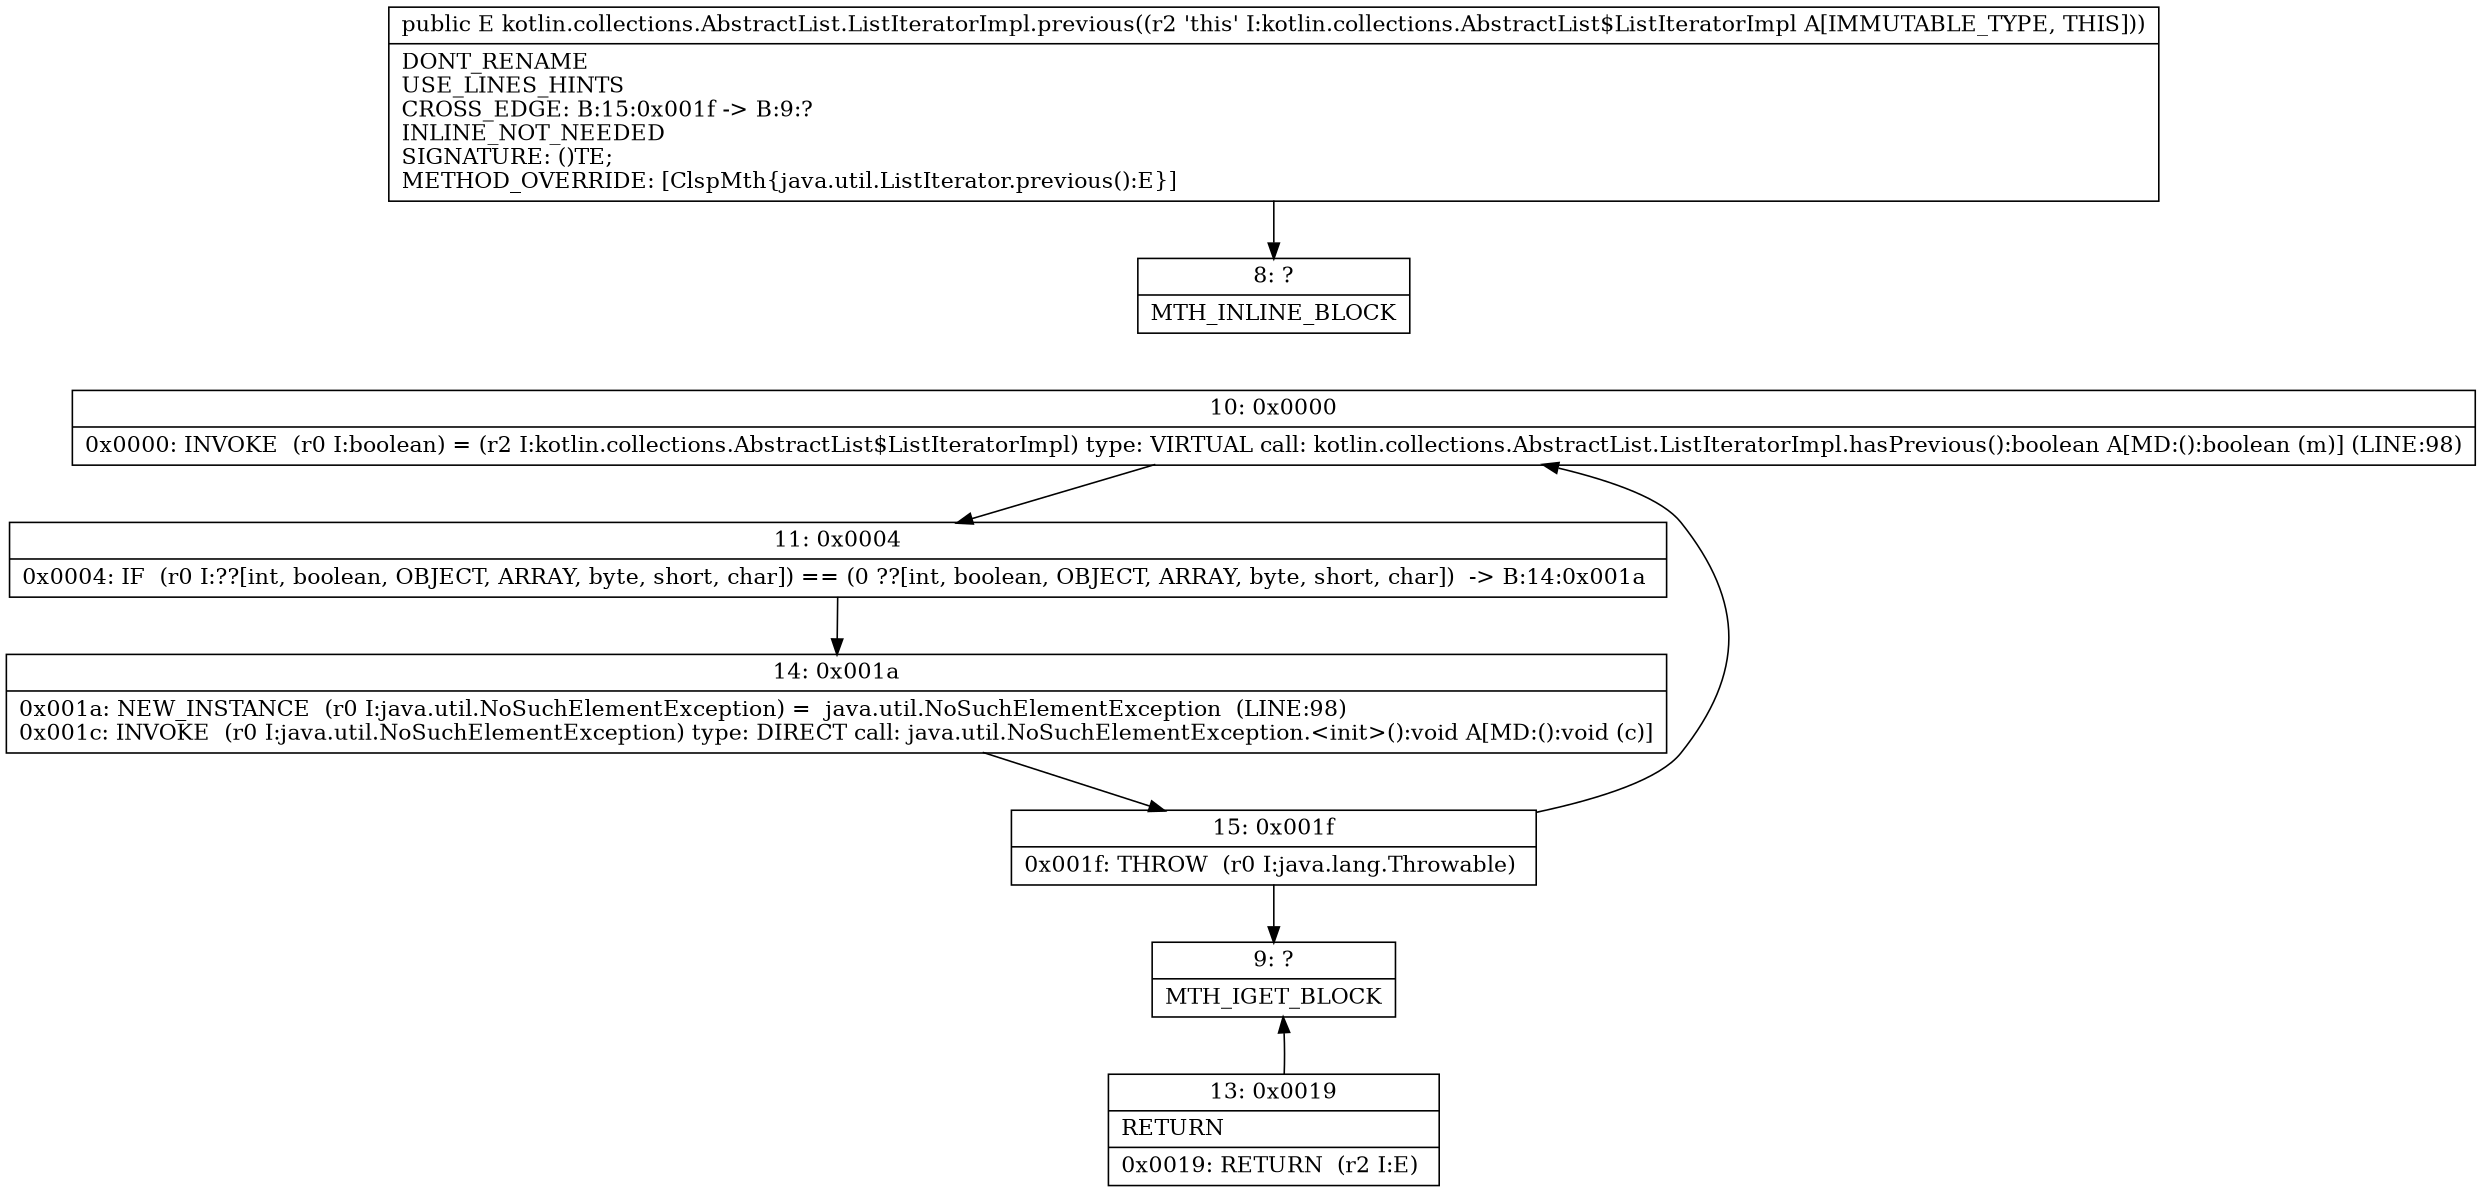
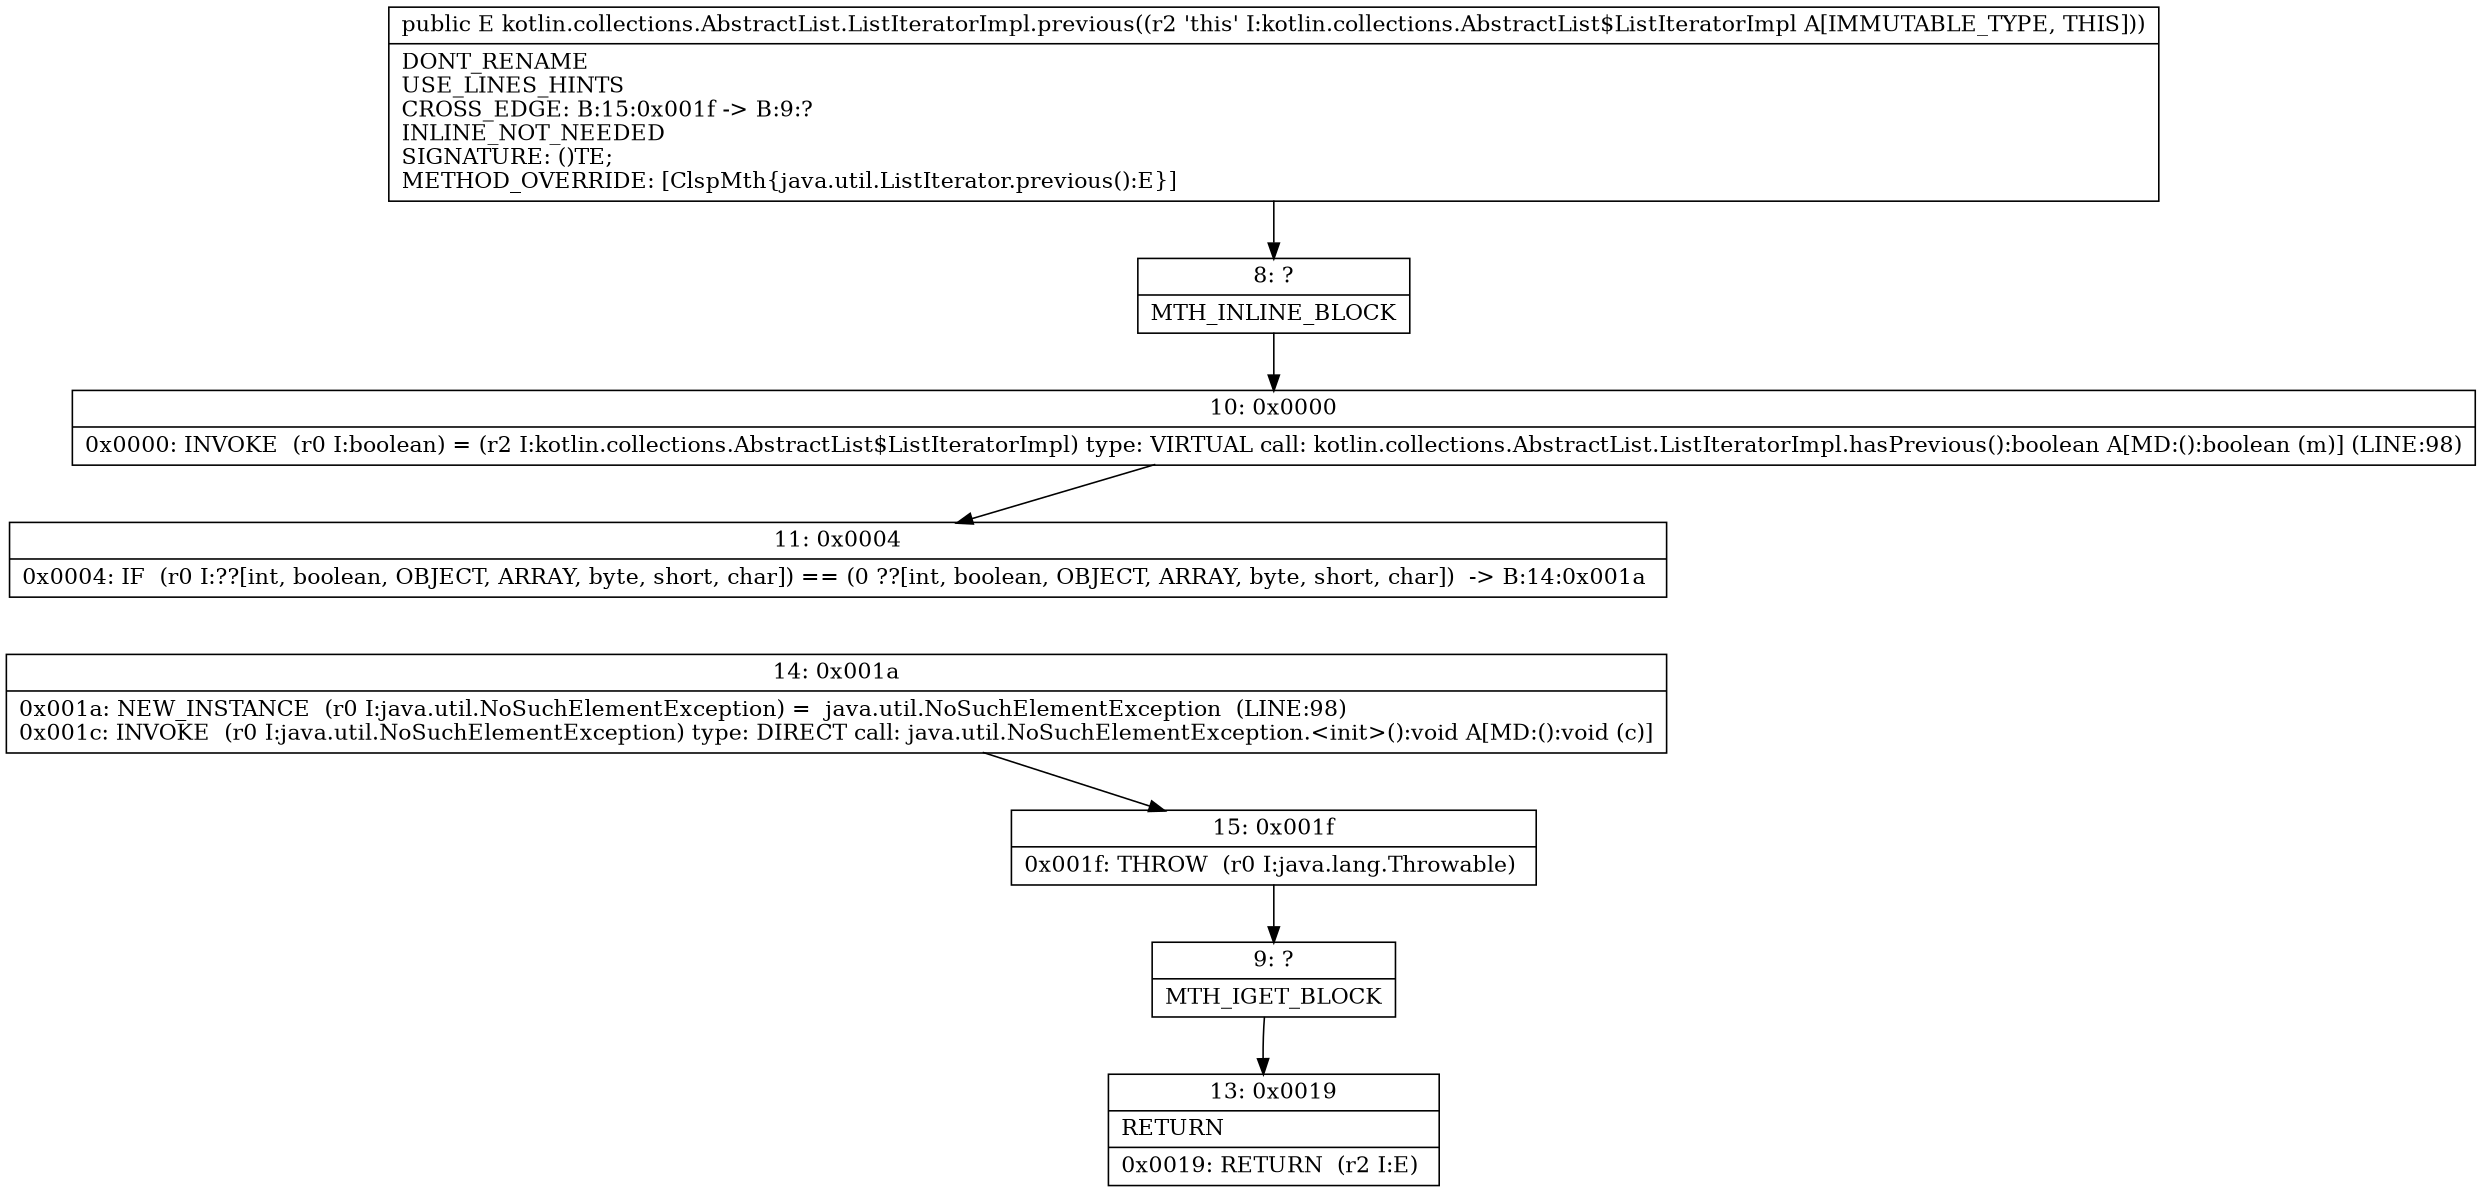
edge "11: 0x0004" -> "14: 0x001a": removed
edge "15: 0x001f" -> "10: 0x0000": now "8: ?" -> "10: 0x0000"
edge "13: 0x0019" -> "9: ?": reversed
